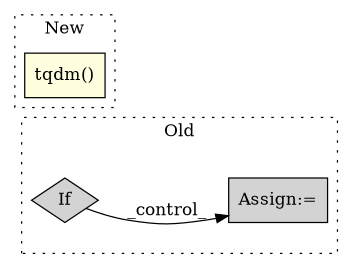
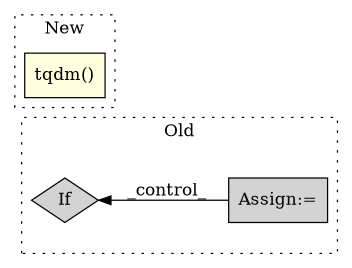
edge "If" -> "Assign:=": reversed
